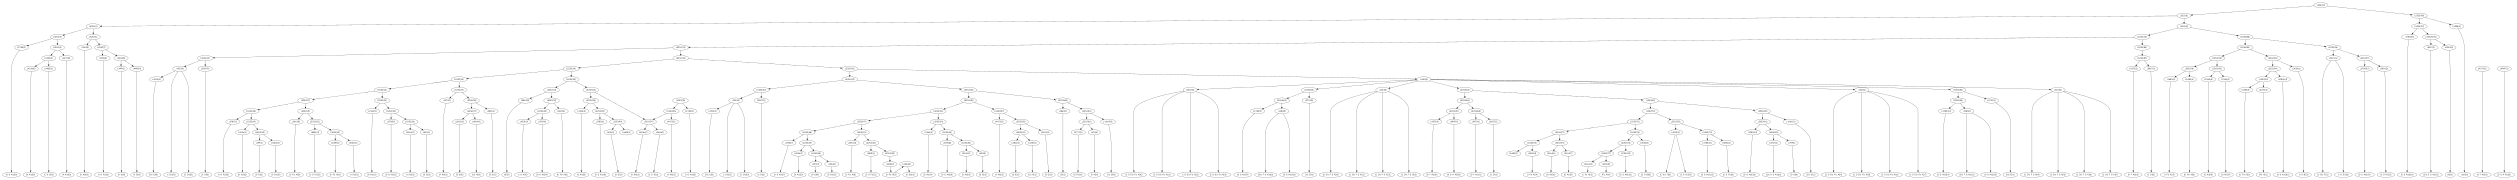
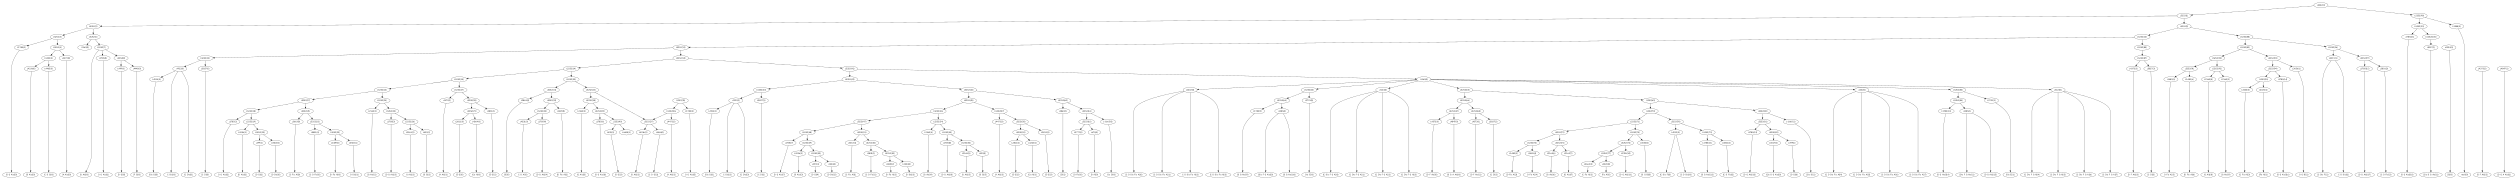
edge "L5252(100)" -> "L4334(0)": removed
edge "L2163(0)" -> "[G  Ais](0)": now "L5252(7)" -> "[G  Ais](0)"
edge "[D  Fis  A](2)" -> "L3504(3)": now "L5252(53)" -> "L3504(3)"
node "[D  Fis  A](3)": added
